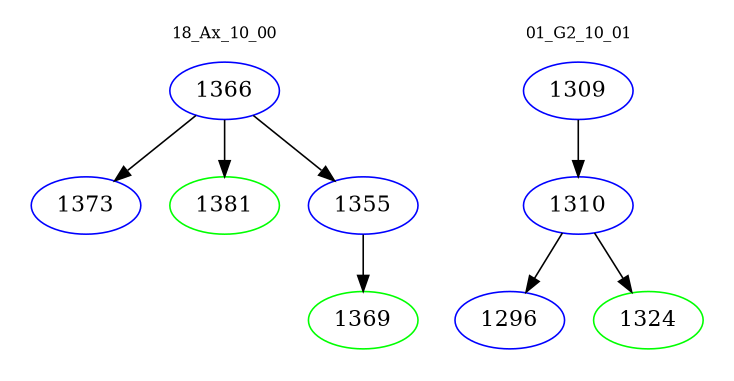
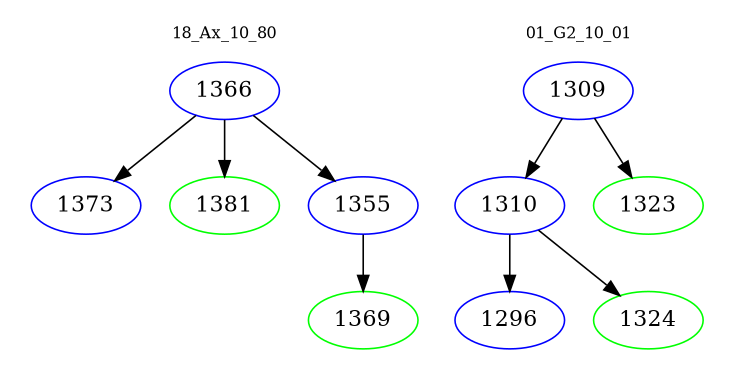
cluster "18_Ax_10_00": label "18_Ax_10_00" -> "18_Ax_10_80"
node "1323": added
